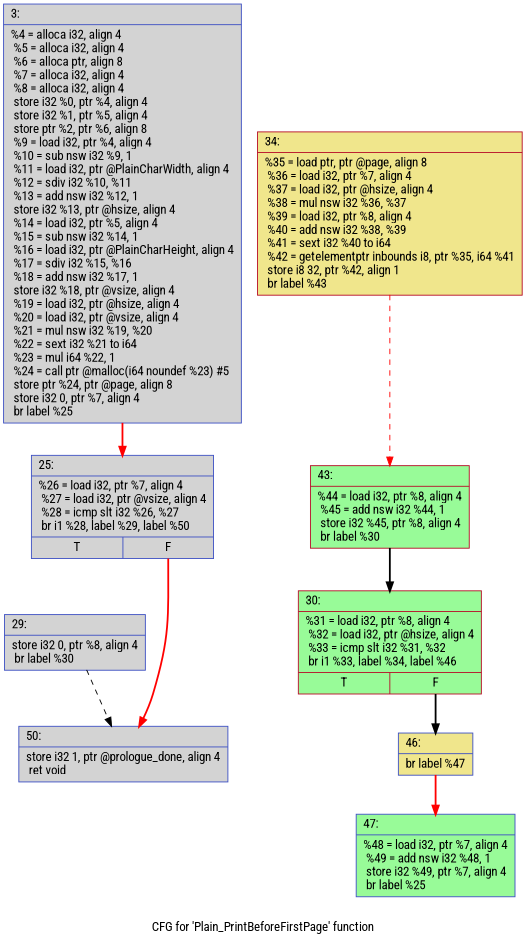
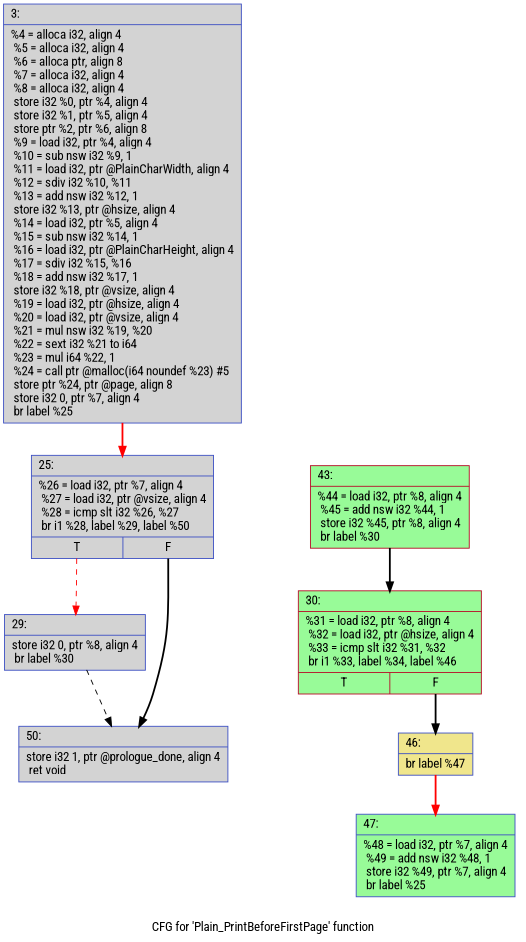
node "34:": removed
edge "25:" -> "29:": added
edge "25:" -> "50:": color red -> black
